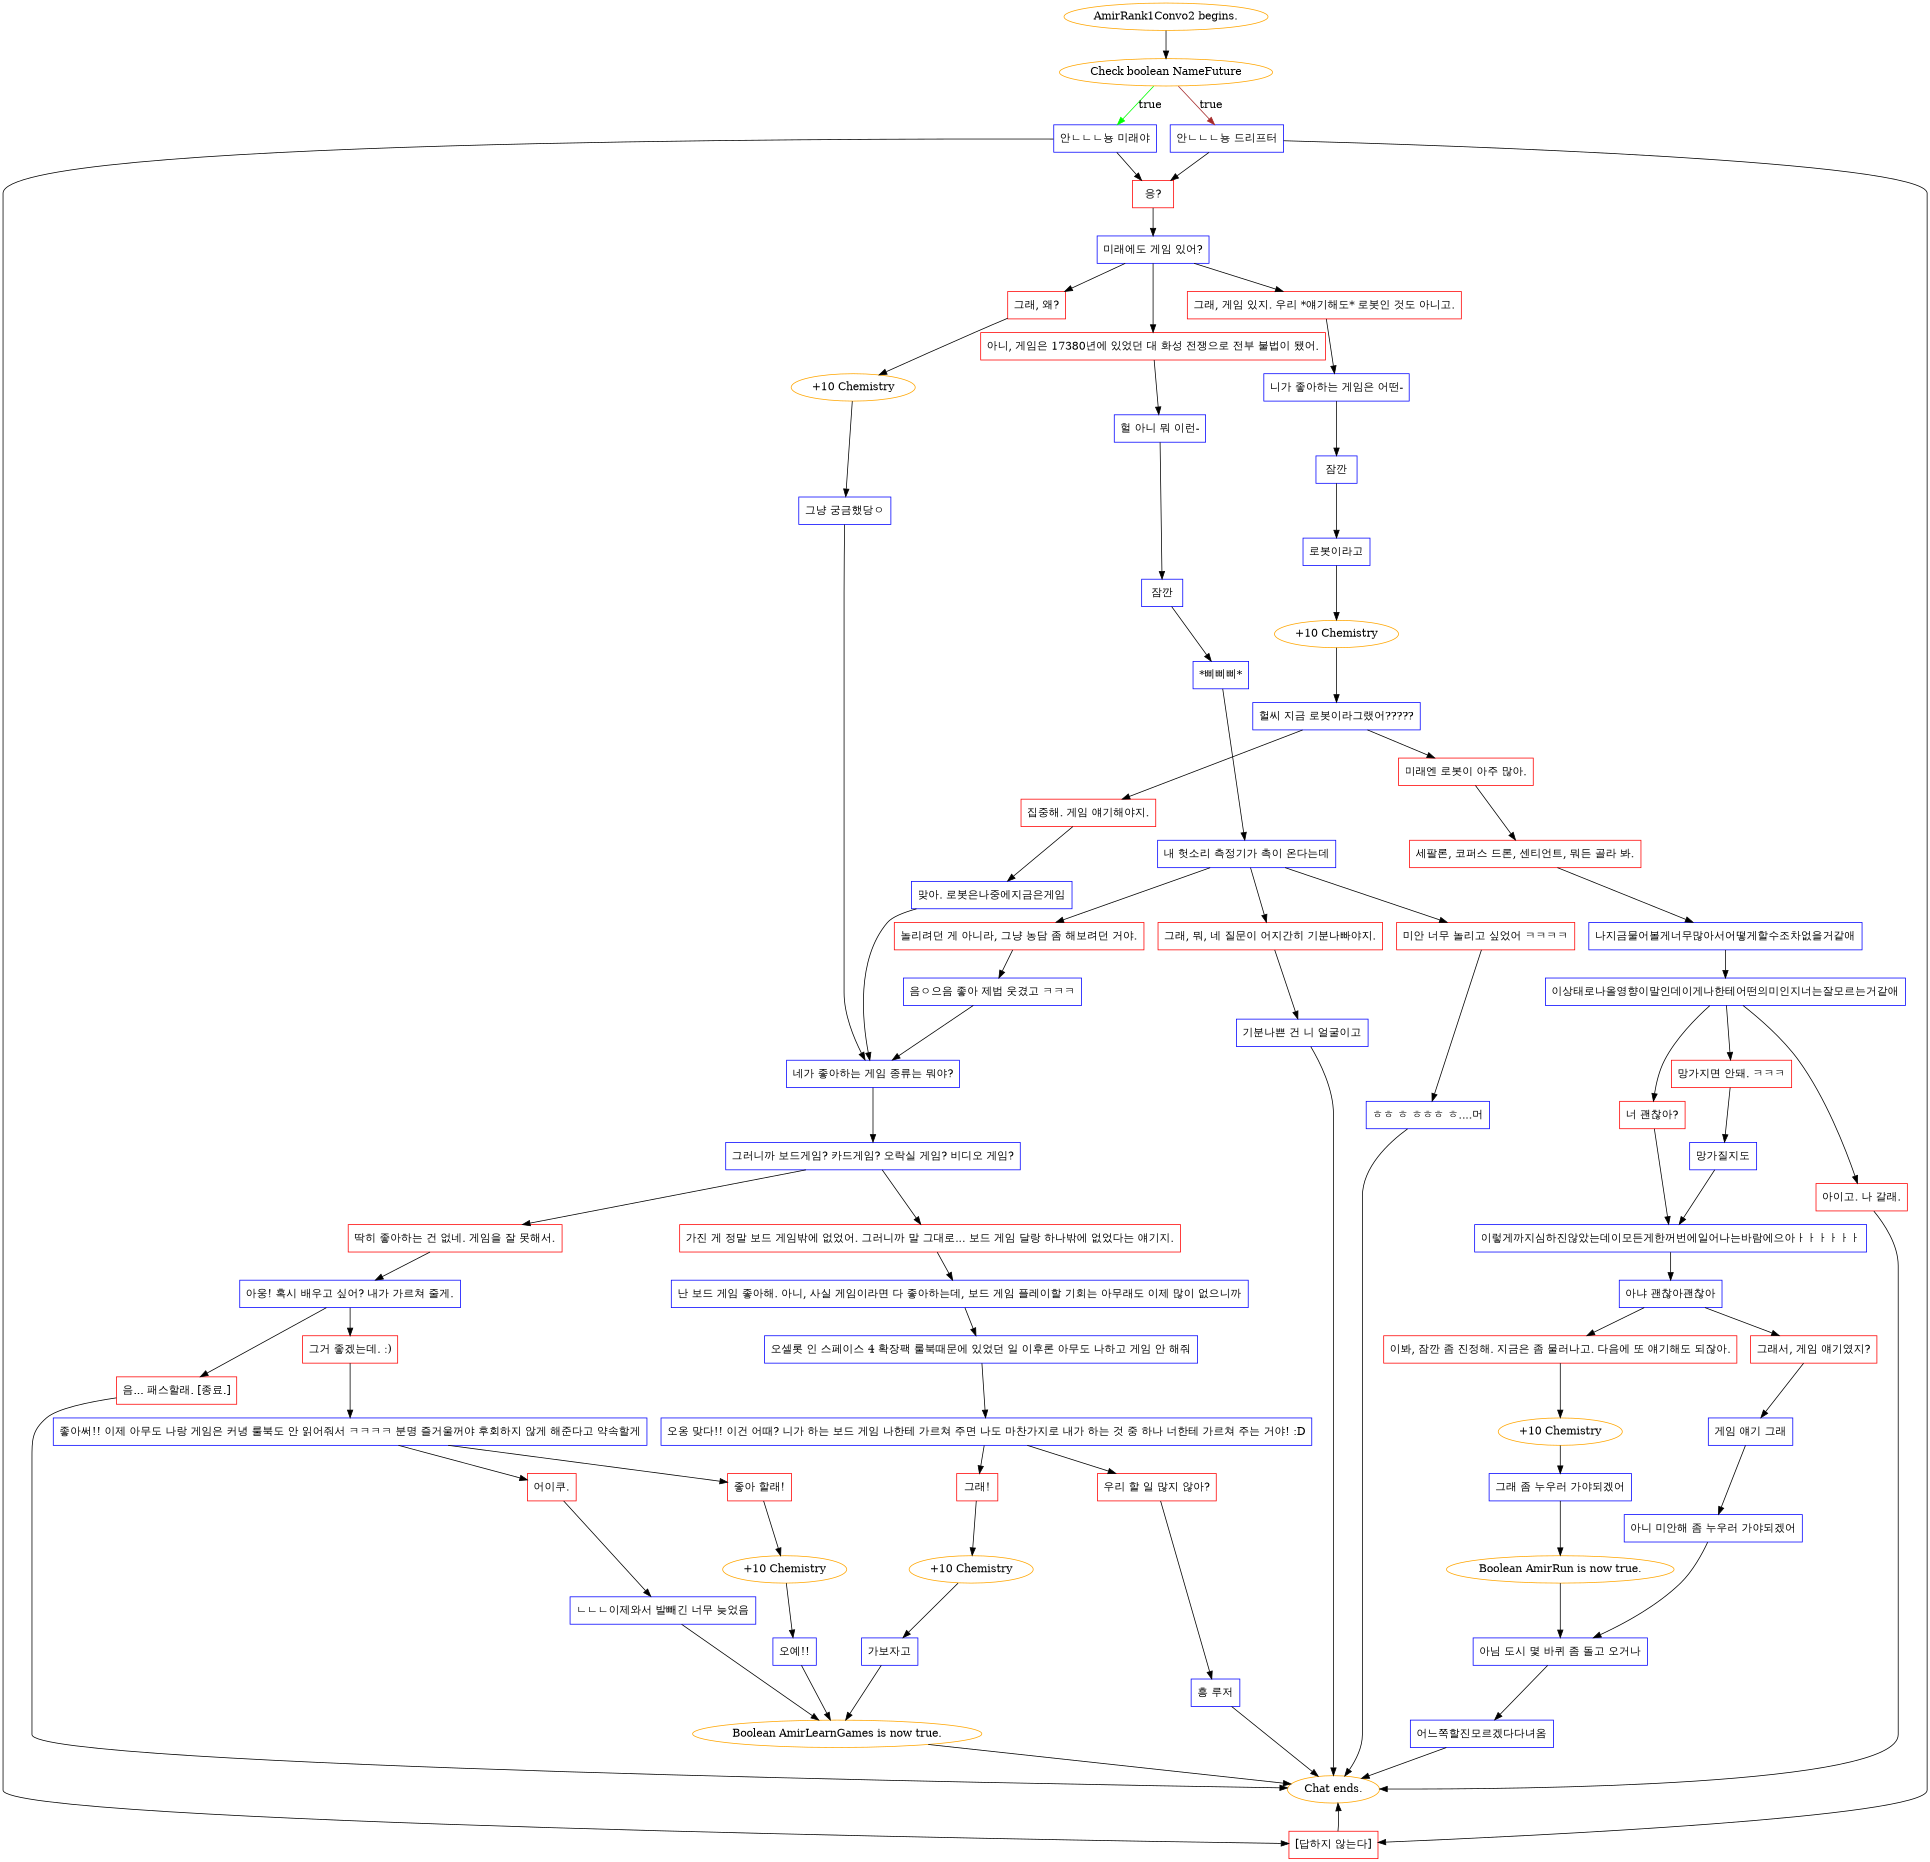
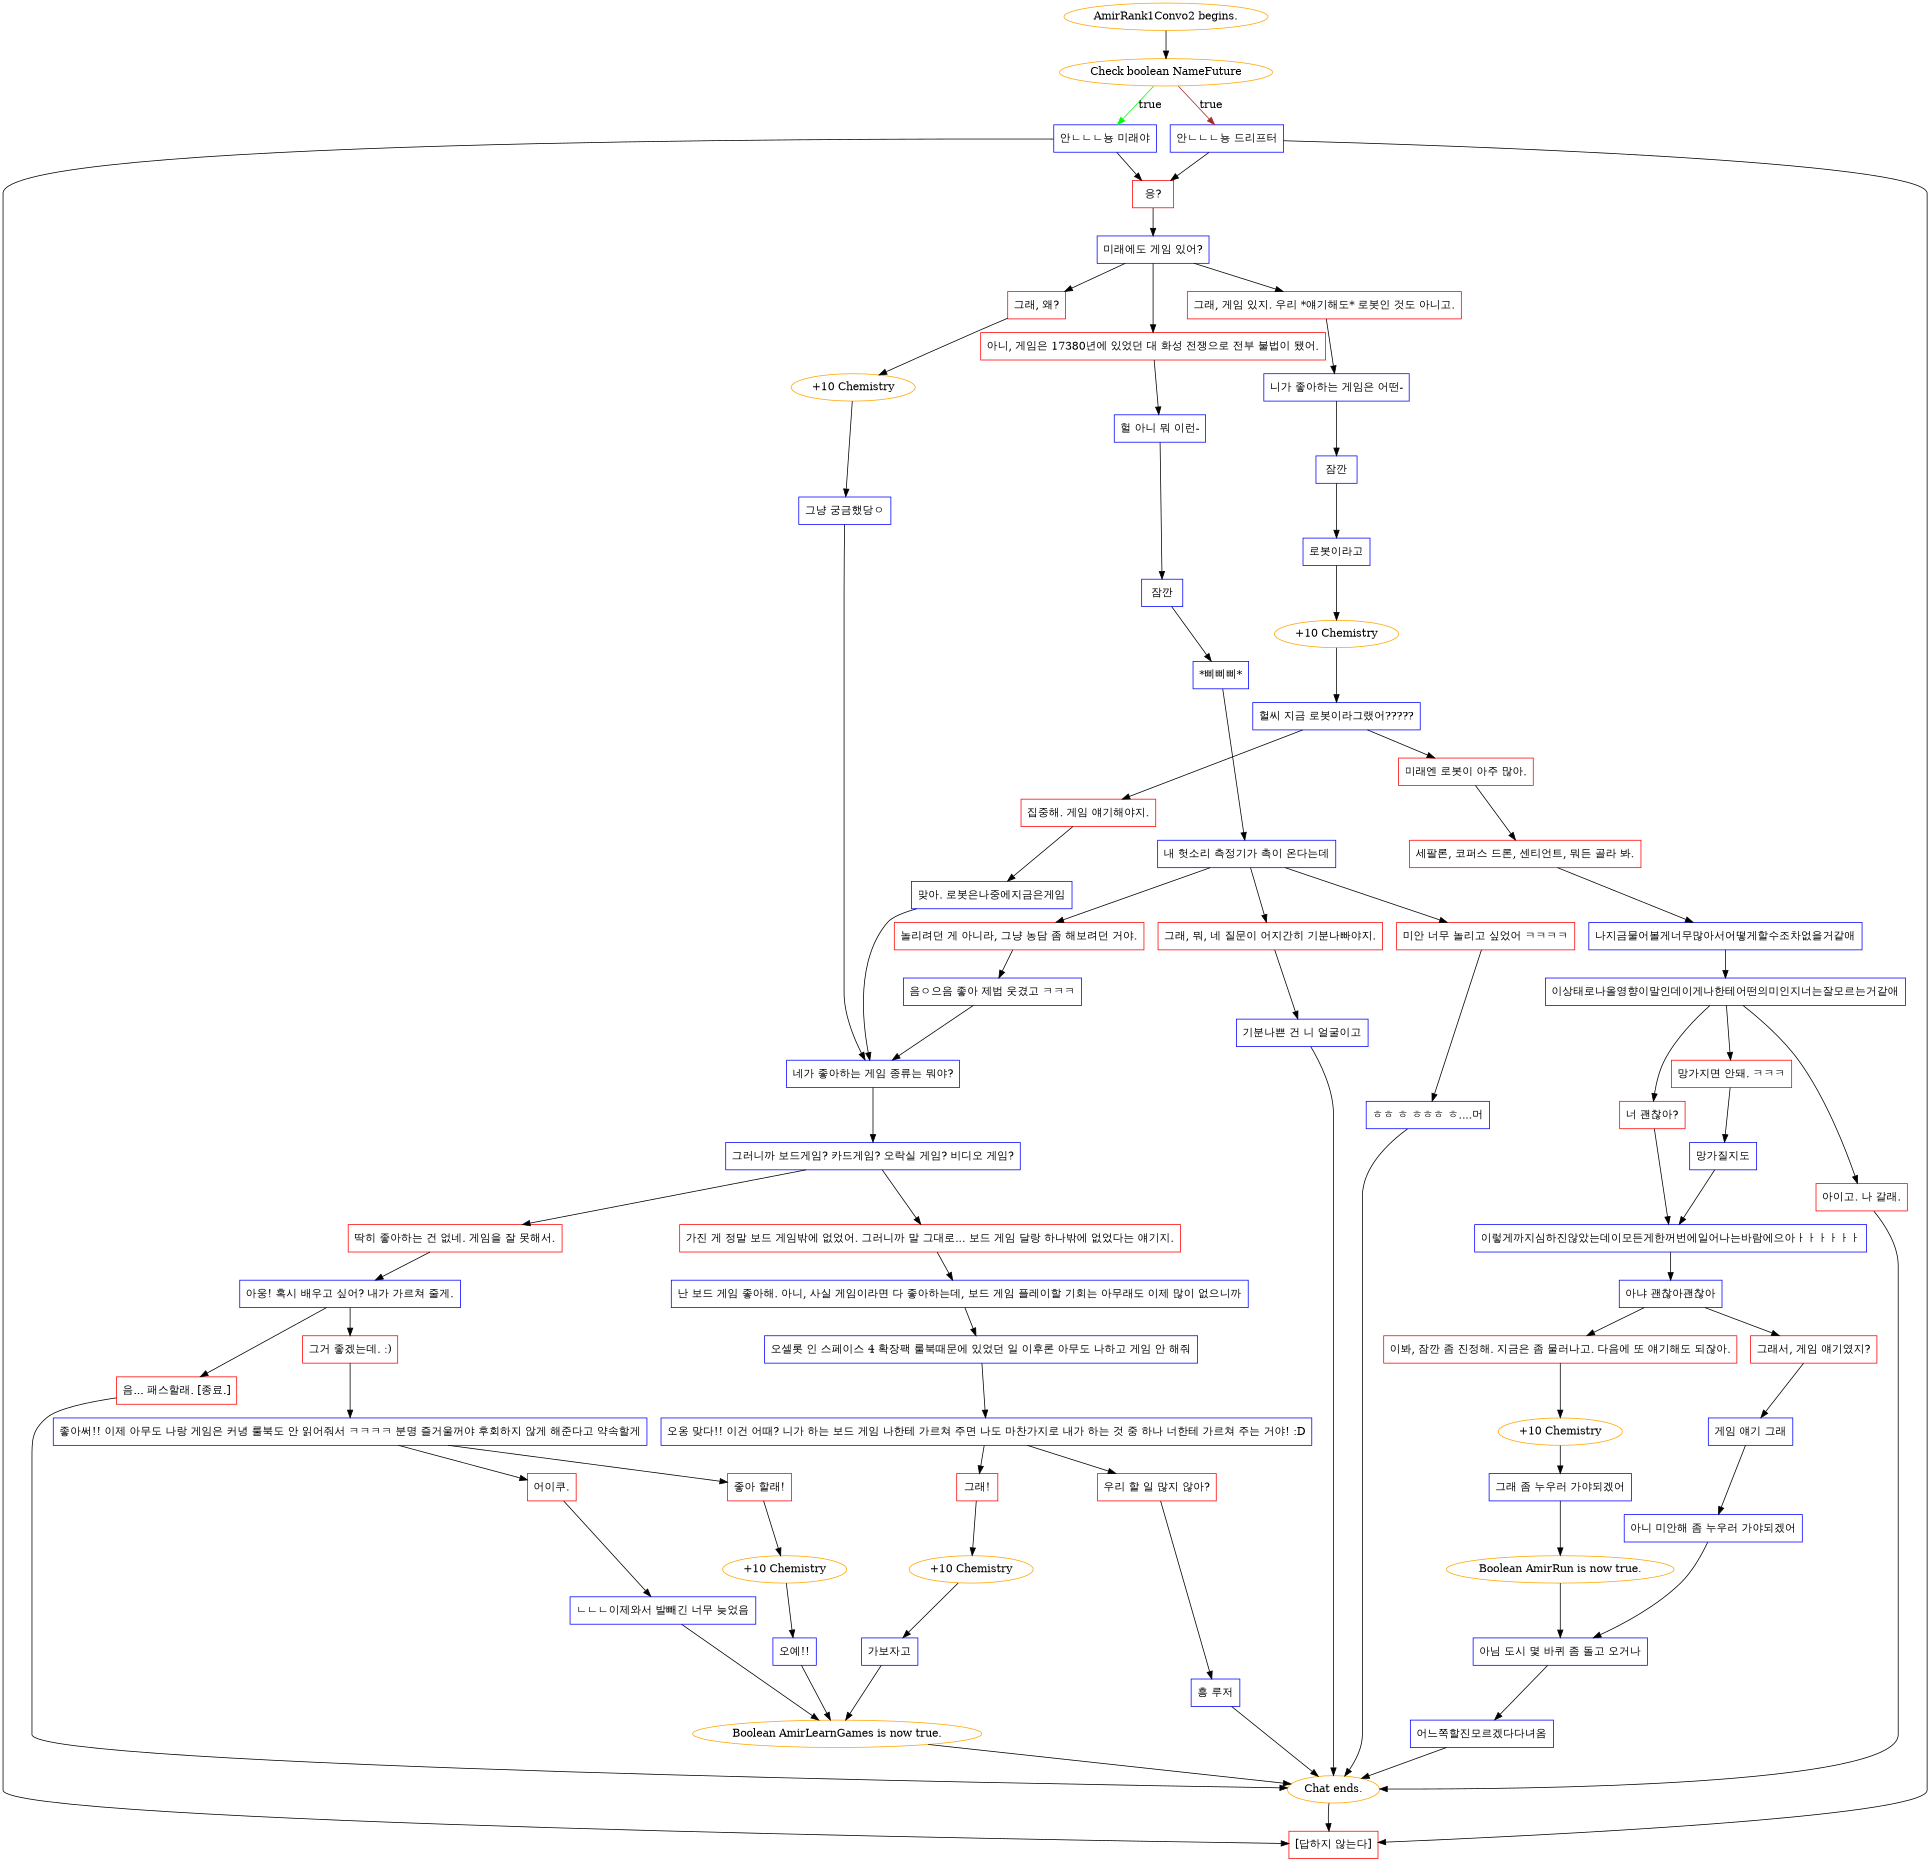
edge "[답하지 않는다]" -> "Chat ends.": reversed
